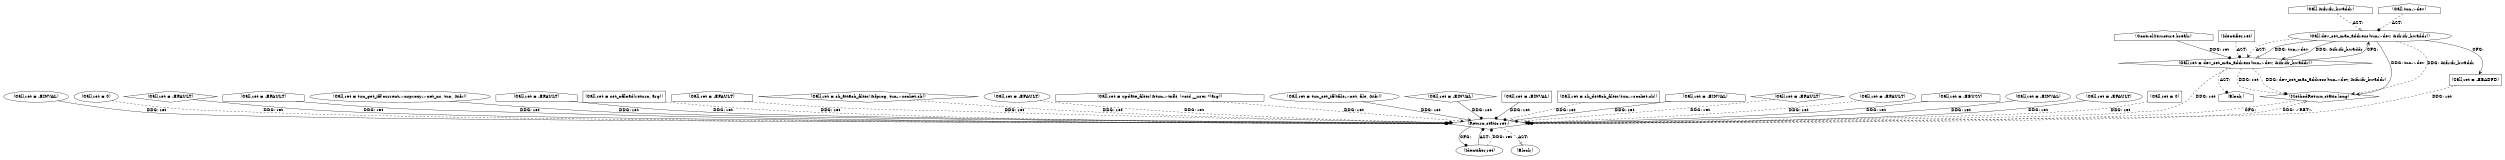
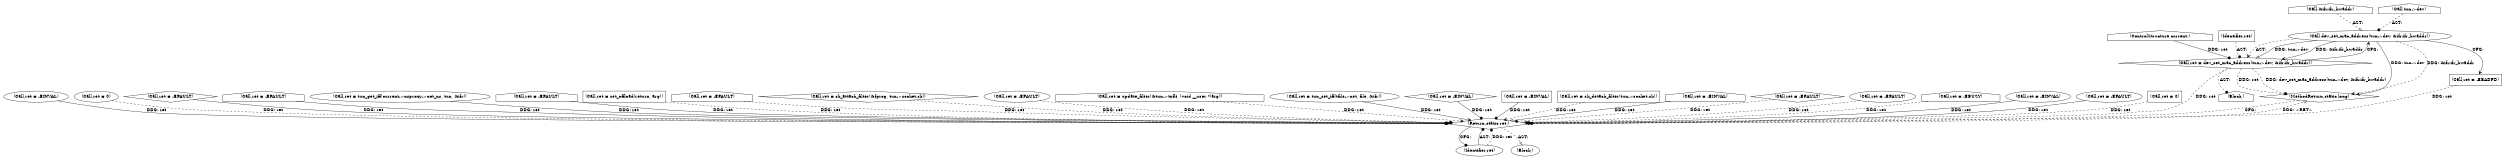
node "(ControlStructure,break;)": label "(ControlStructure,break;)" -> "(ControlStructure,current;)"
edge "(Call,ret = sk_detach_filter(tun->socket.sk))" -> "(Return,static ret;)": arrowhead dot -> vee
edge "(Call,ret = -EBUSY)" -> "(Return,static ret;)": style solid -> dashed
